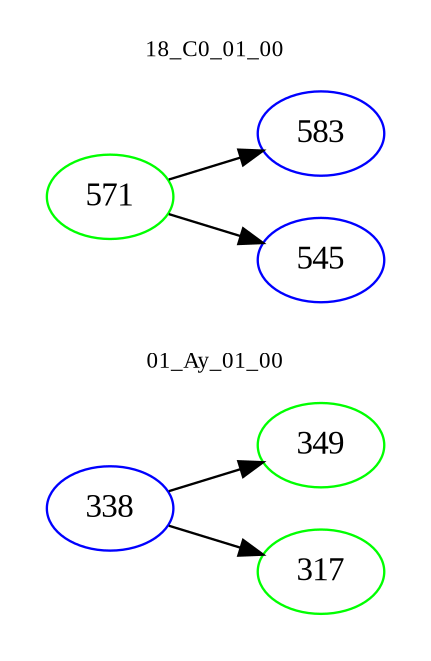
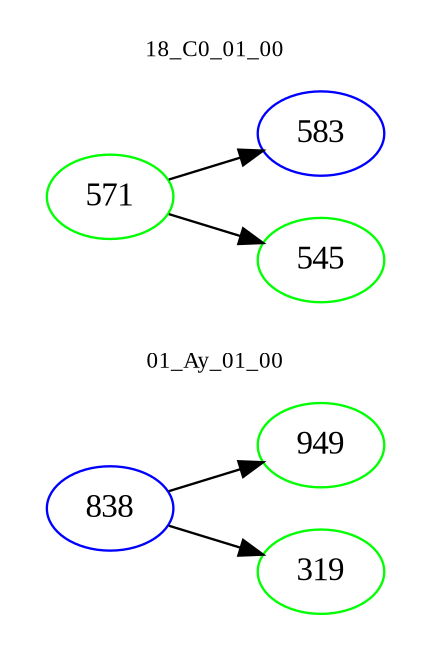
node "545": color blue -> green
node "349": label "349" -> "949"
node "338": label "338" -> "838"
node "317": label "317" -> "319"
